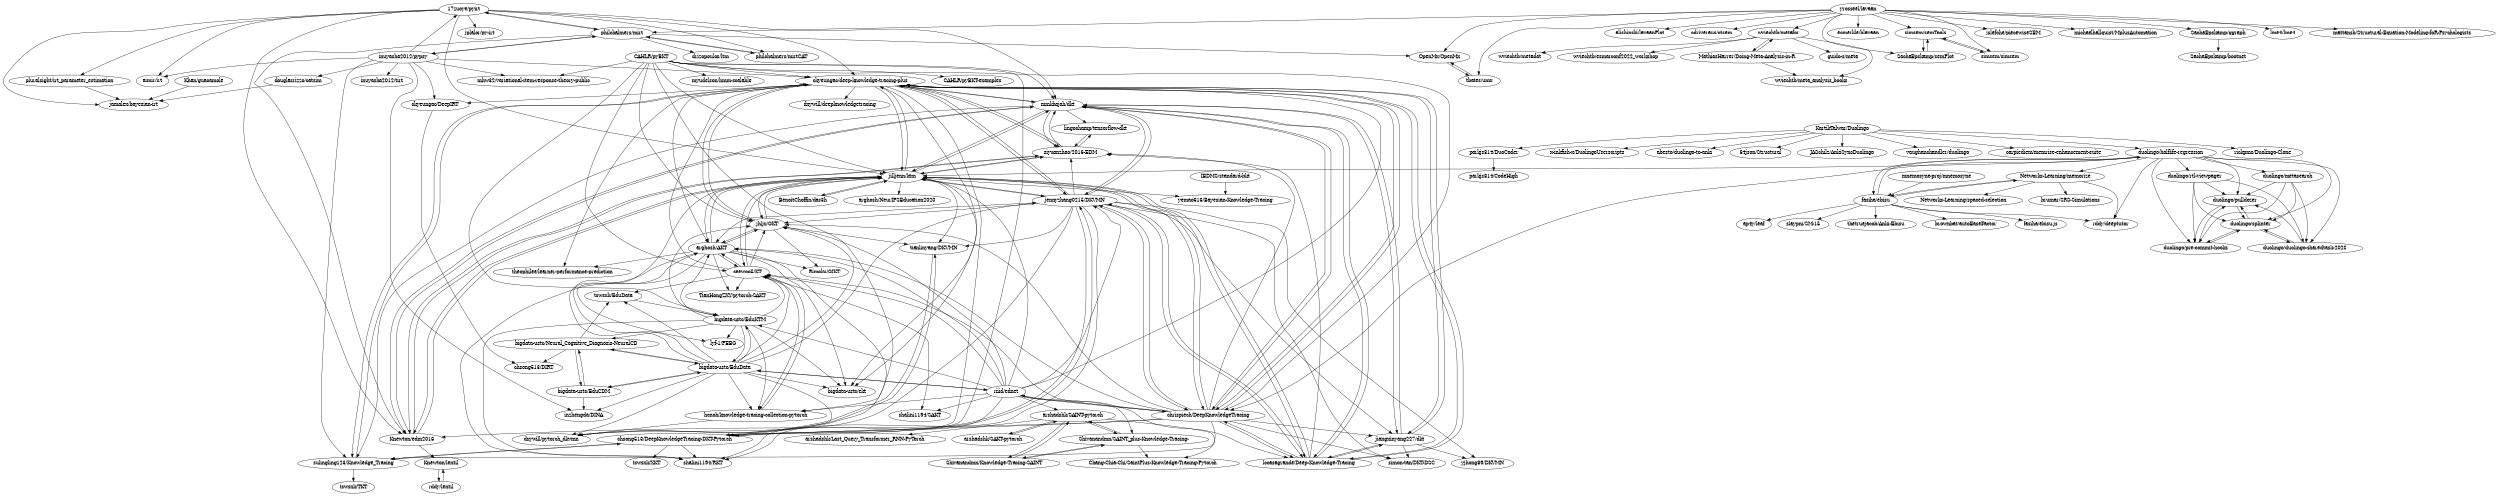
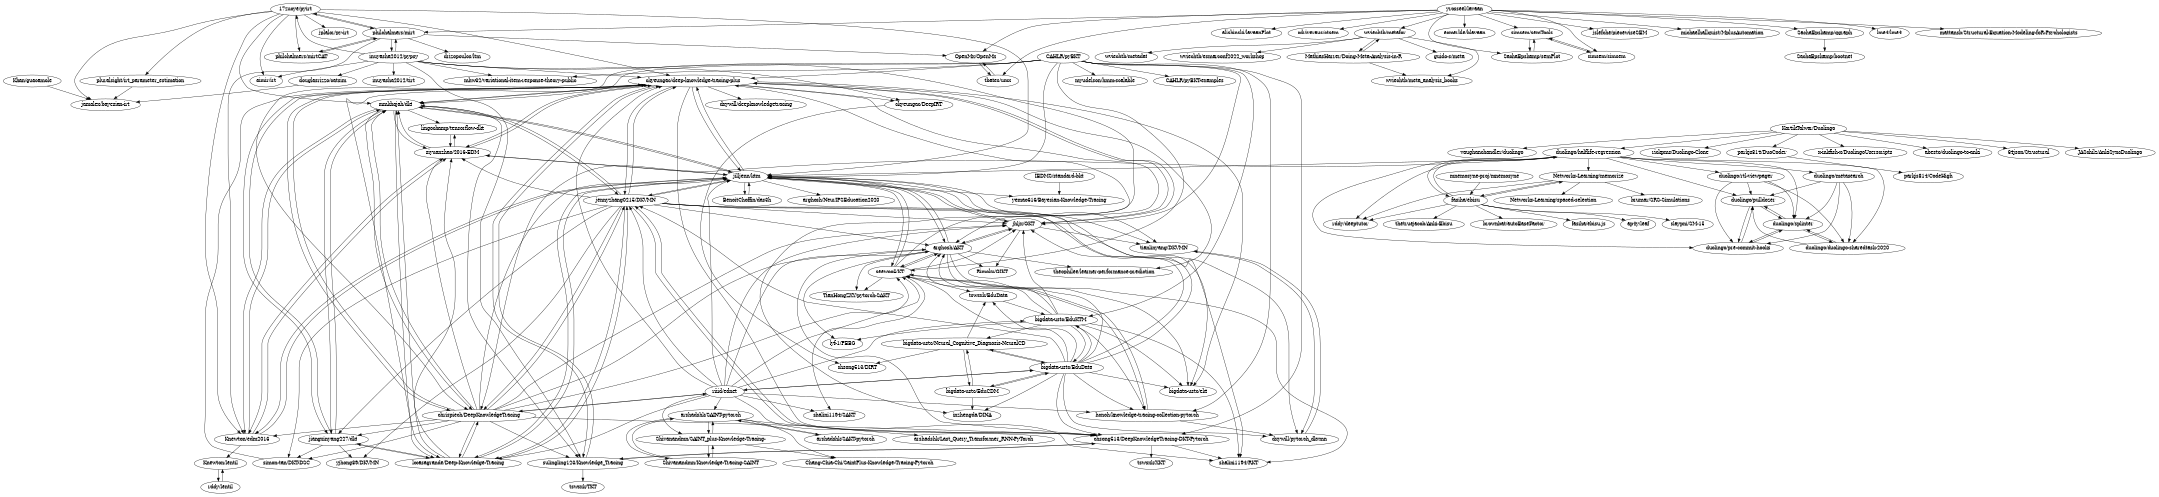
edge "lccasagrande/Deep-Knowledge-Tracing" -> "ckyeungac/deep-knowledge-tracing-plus": now "simon-tan/DKT-DSC" -> "ckyeungac/deep-knowledge-tracing-plus"
node "carpiediem/memrise-enhancement-suite": removed
edge "jilljenn/ktm" -> "chrispiech/DeepKnowledgeTracing": removed
